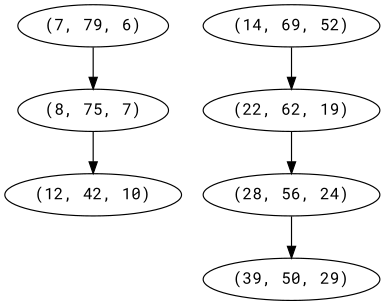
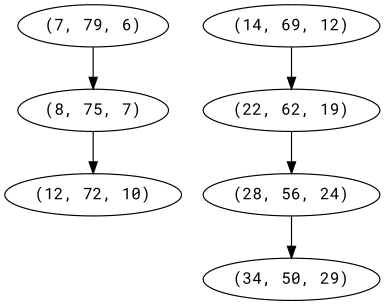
node "(14, 69, 52)": label "(14, 69, 52)" -> "(14, 69, 12)"
node "(12, 42, 10)": label "(12, 42, 10)" -> "(12, 72, 10)"
node "(39, 50, 29)": label "(39, 50, 29)" -> "(34, 50, 29)"
